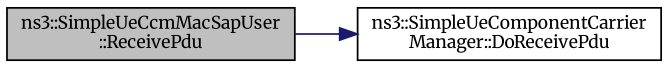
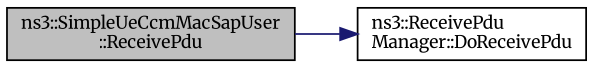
node "ns3::SimpleUeComponentCarrier Manager::DoReceivePdu": label "ns3::SimpleUeComponentCarrier Manager::DoReceivePdu" -> "ns3::ReceivePdu Manager::DoReceivePdu"
